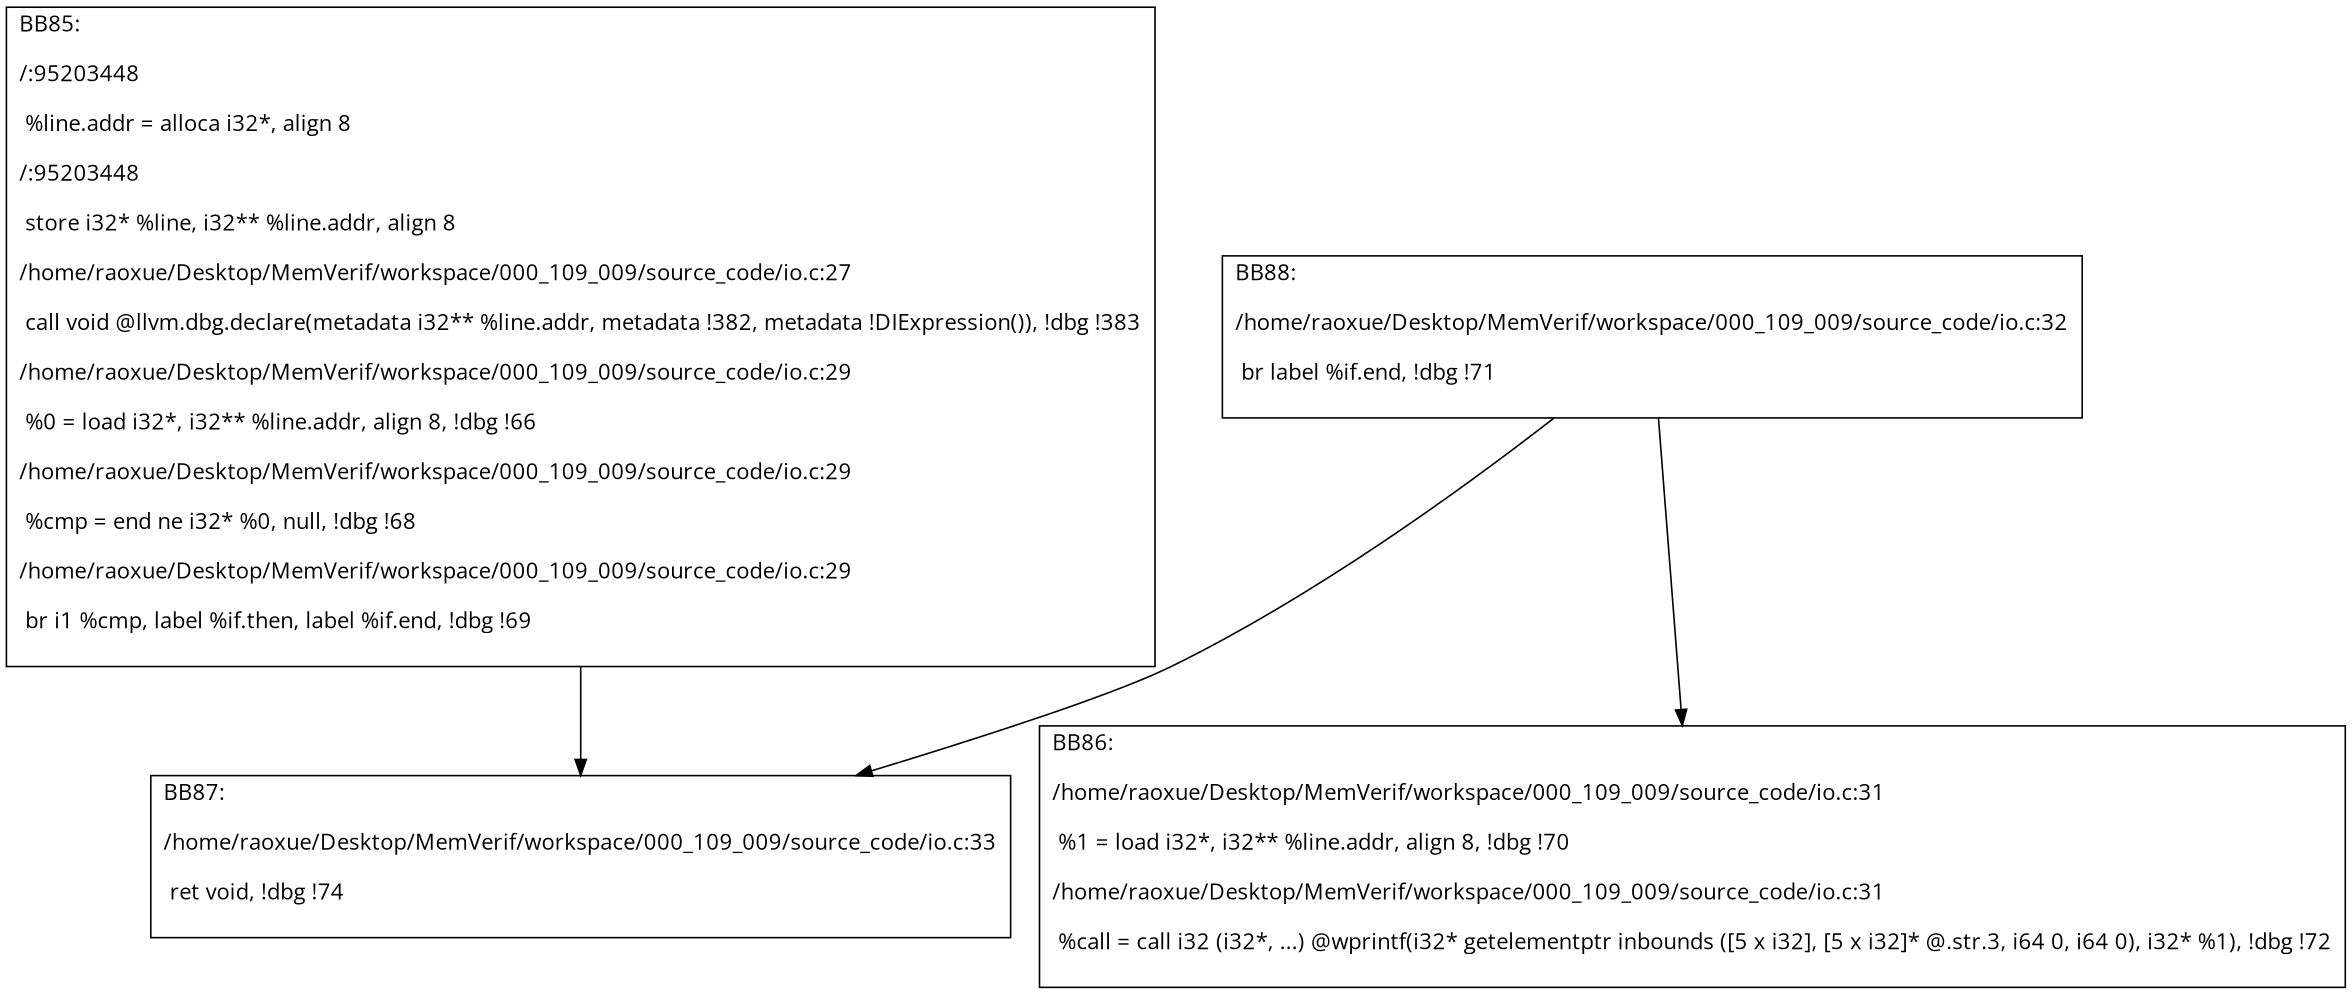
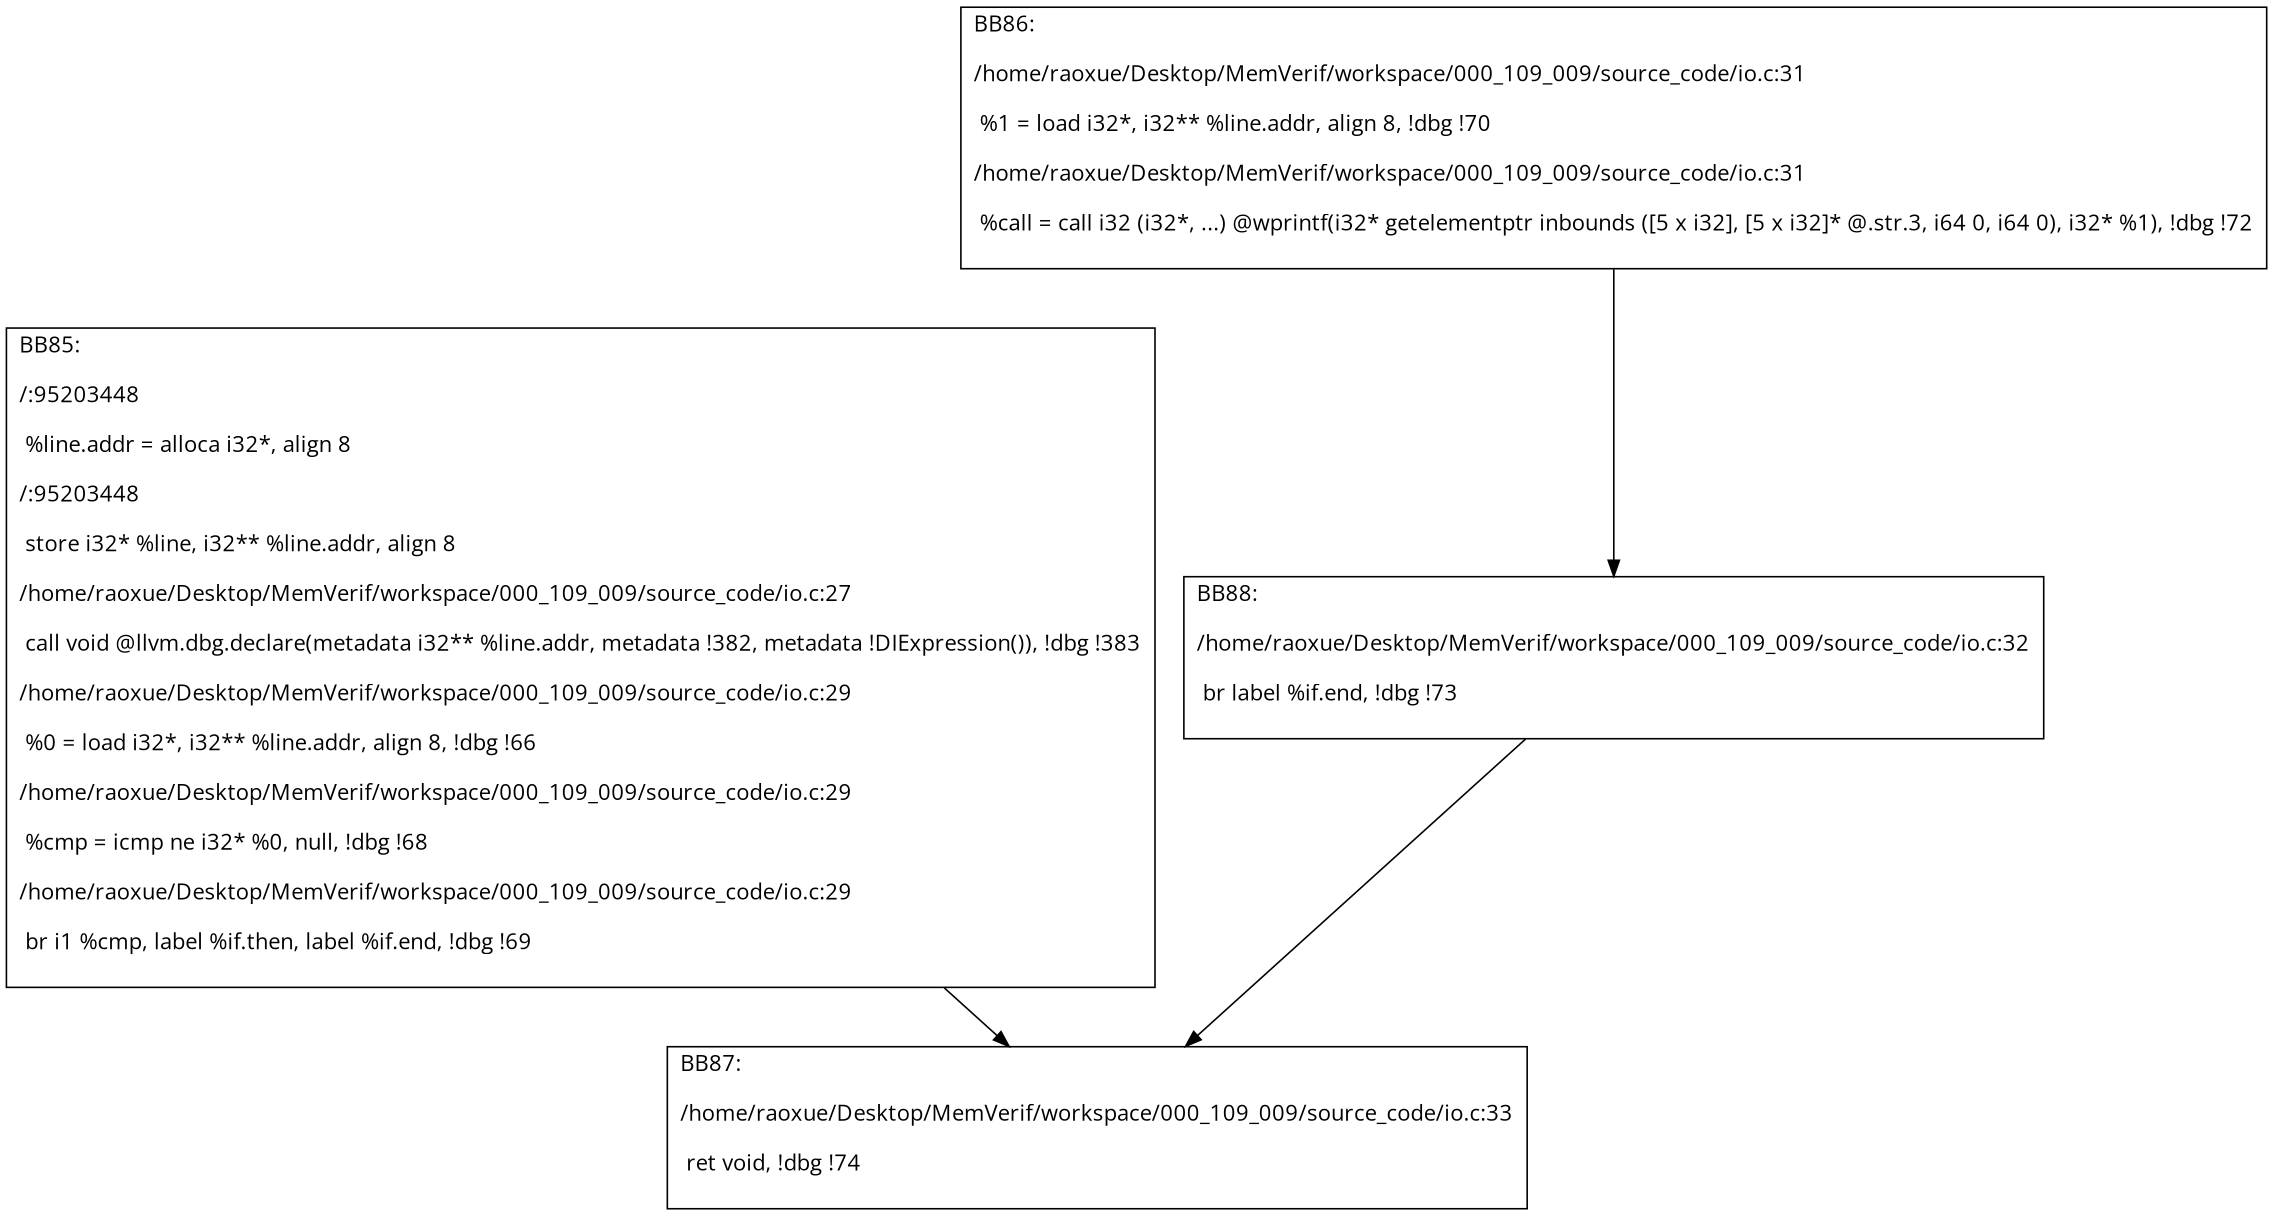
node "BB88:": text "br label %if.end, !dbg !71" -> "br label %if.end, !dbg !73"
node "BB85:": text "%cmp = end ne i32* %0, null, !dbg !68" -> "%cmp = icmp ne i32* %0, null, !dbg !68"
edge "BB88:" -> "BB86:": reversed
